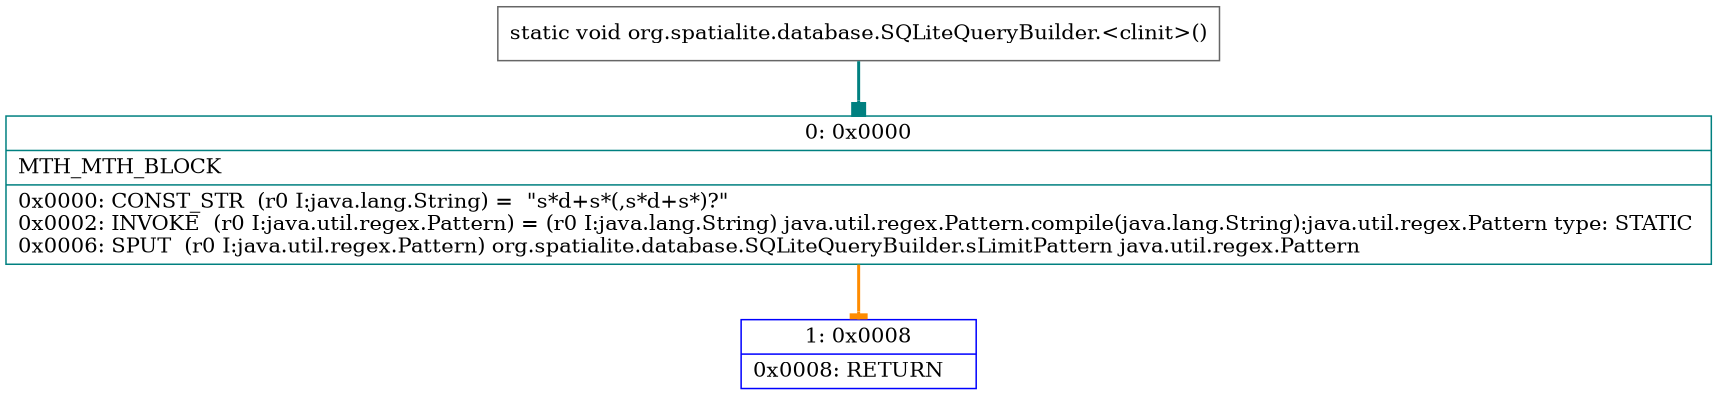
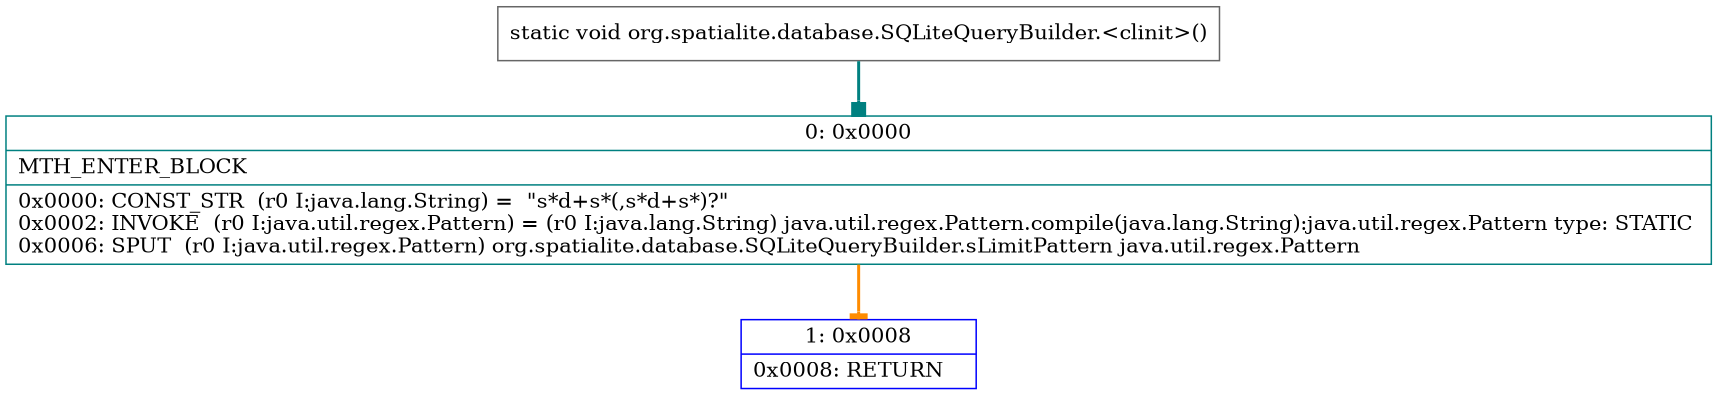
node "0: 0x0000": text "MTH_MTH_BLOCK" -> "MTH_ENTER_BLOCK"
